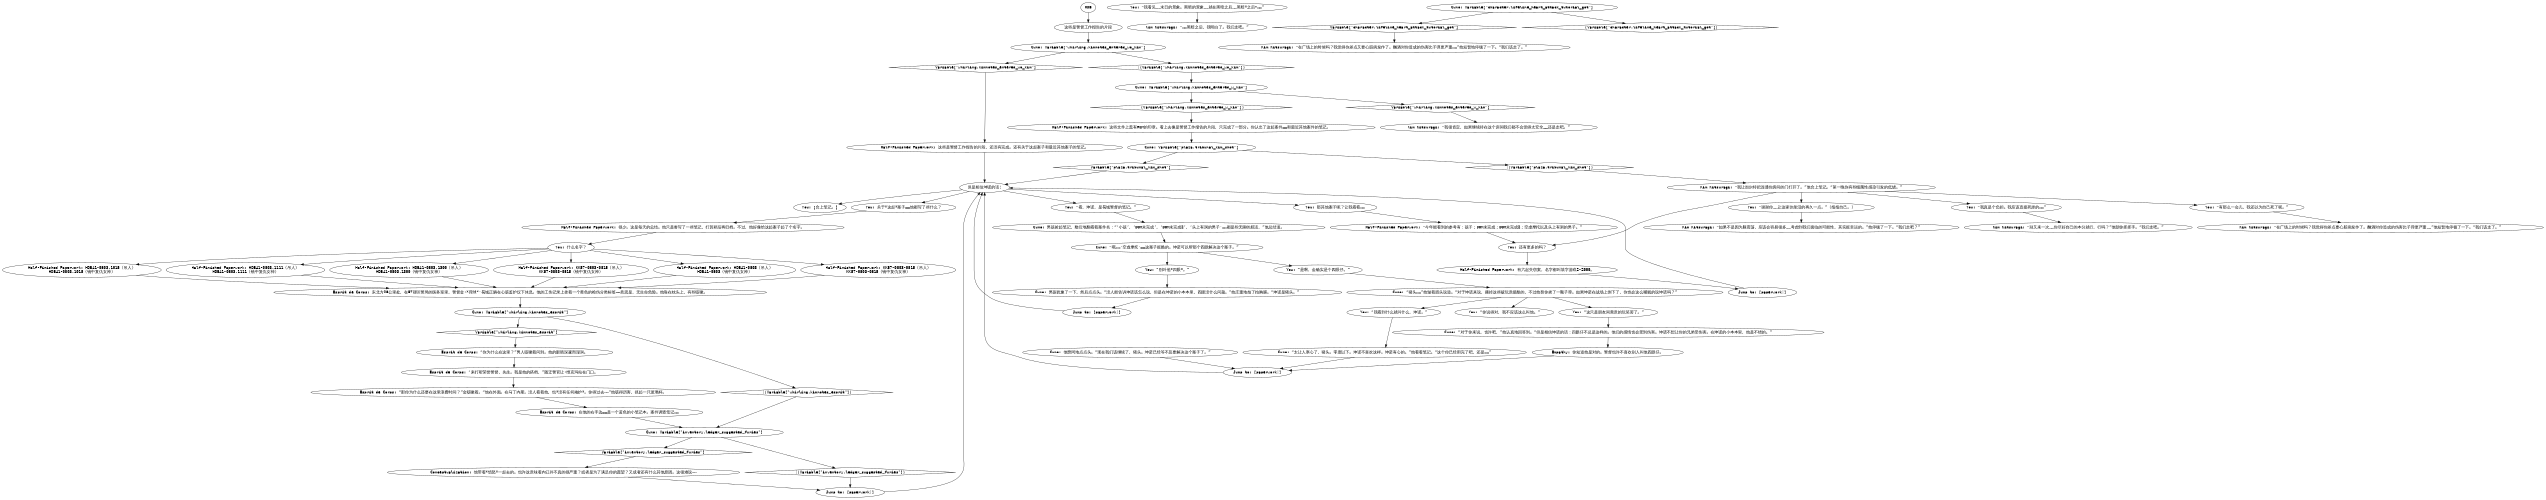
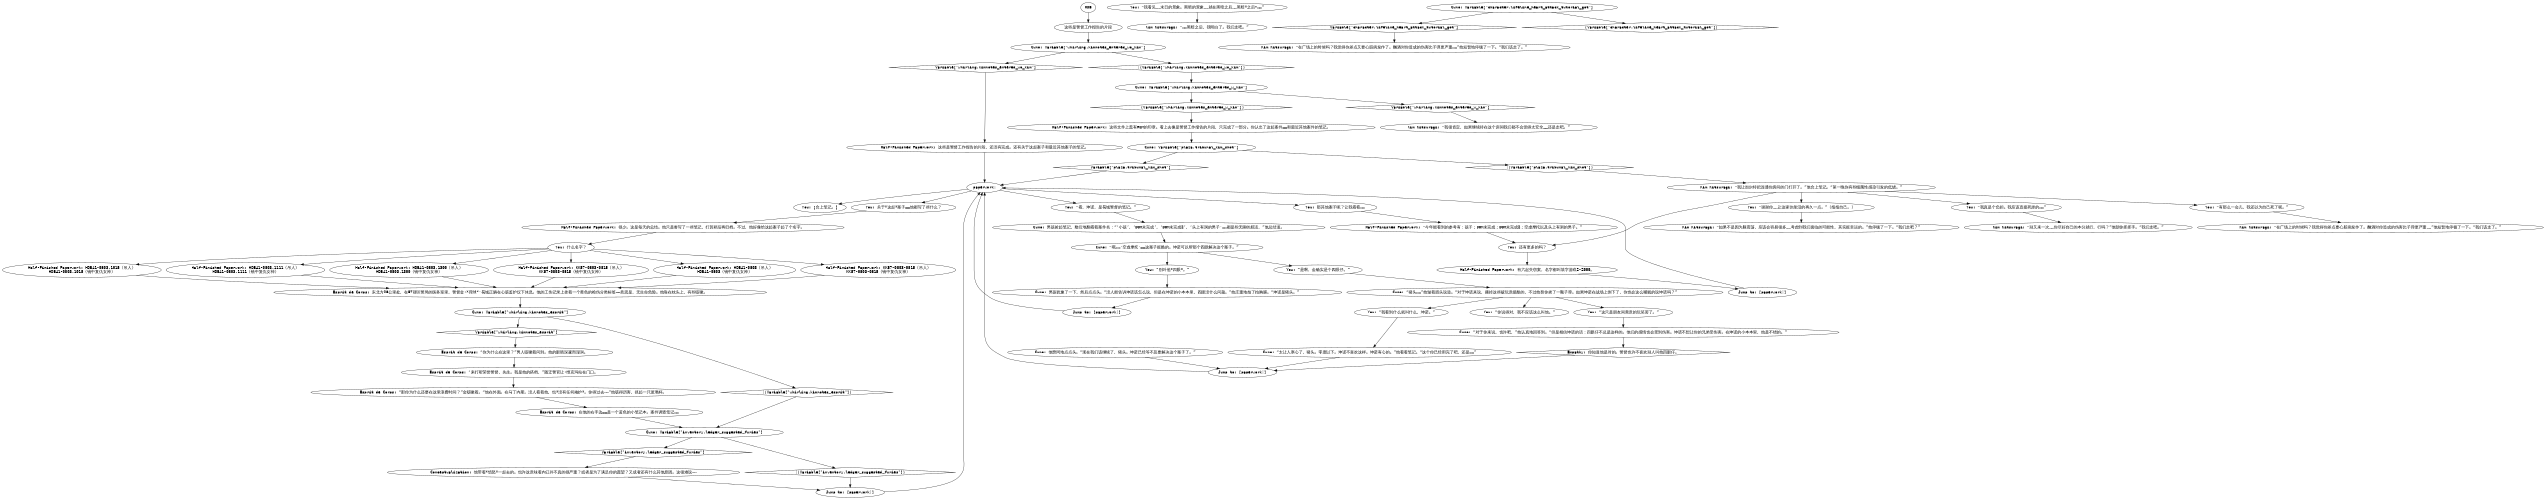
node "但是相信坤诺的话!": label "但是相信坤诺的话!" -> "paperwork!"
node "Empathy: 你知道他是对的。警督也许不喜欢别人叫他四眼仔。": shape ellipse -> diamond
